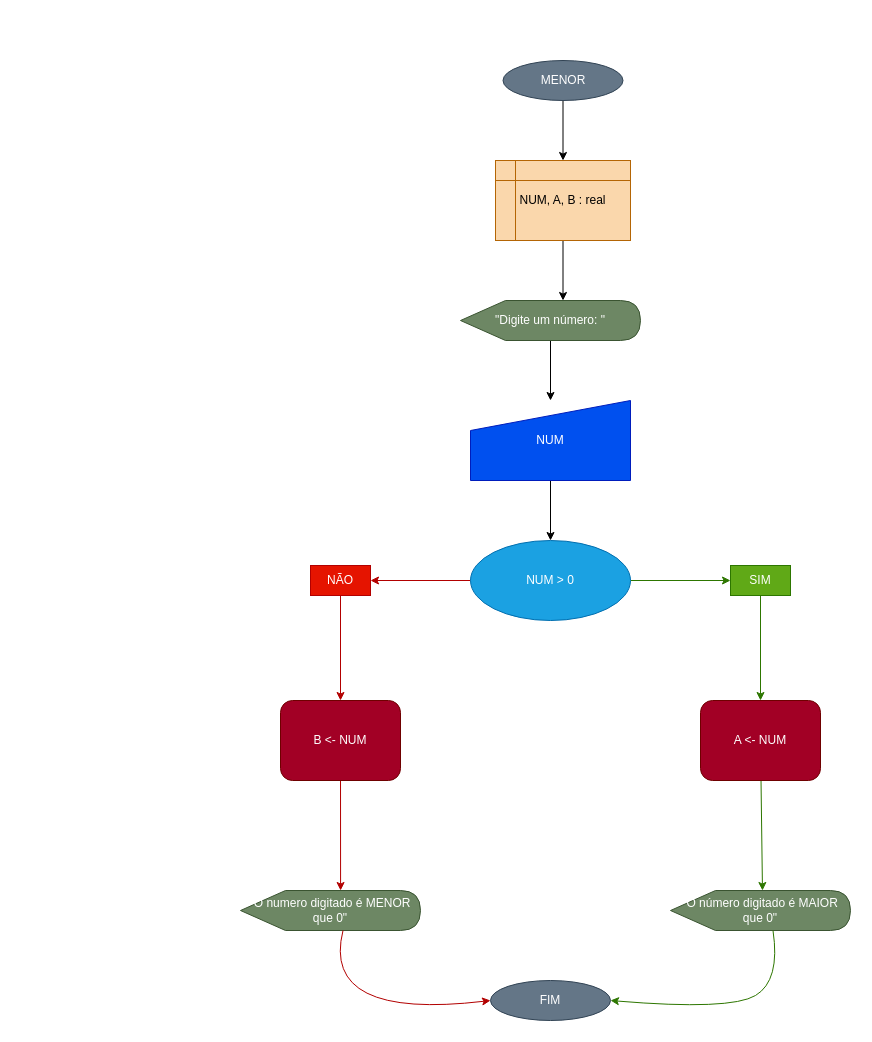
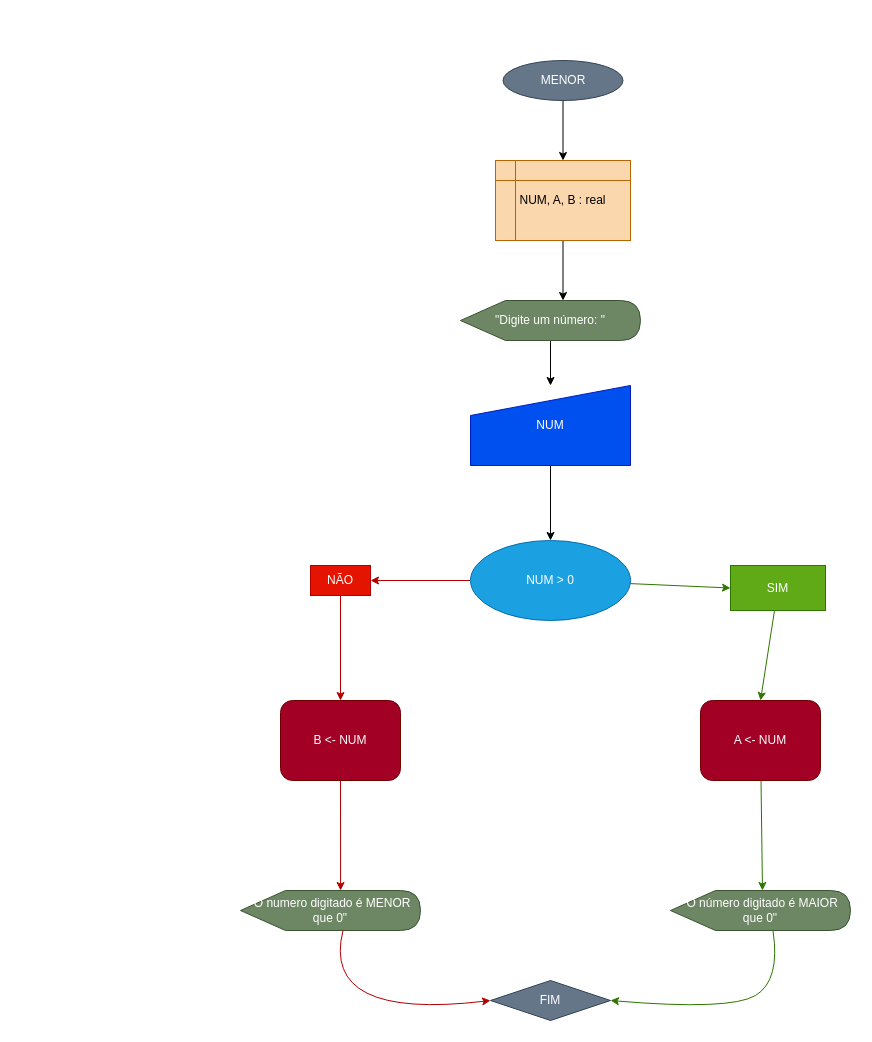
node "NUM": moved (551, 441) -> (551, 426)
node "SIM": size 60x30 -> 95x45
node "FIM": shape ellipse -> diamond
